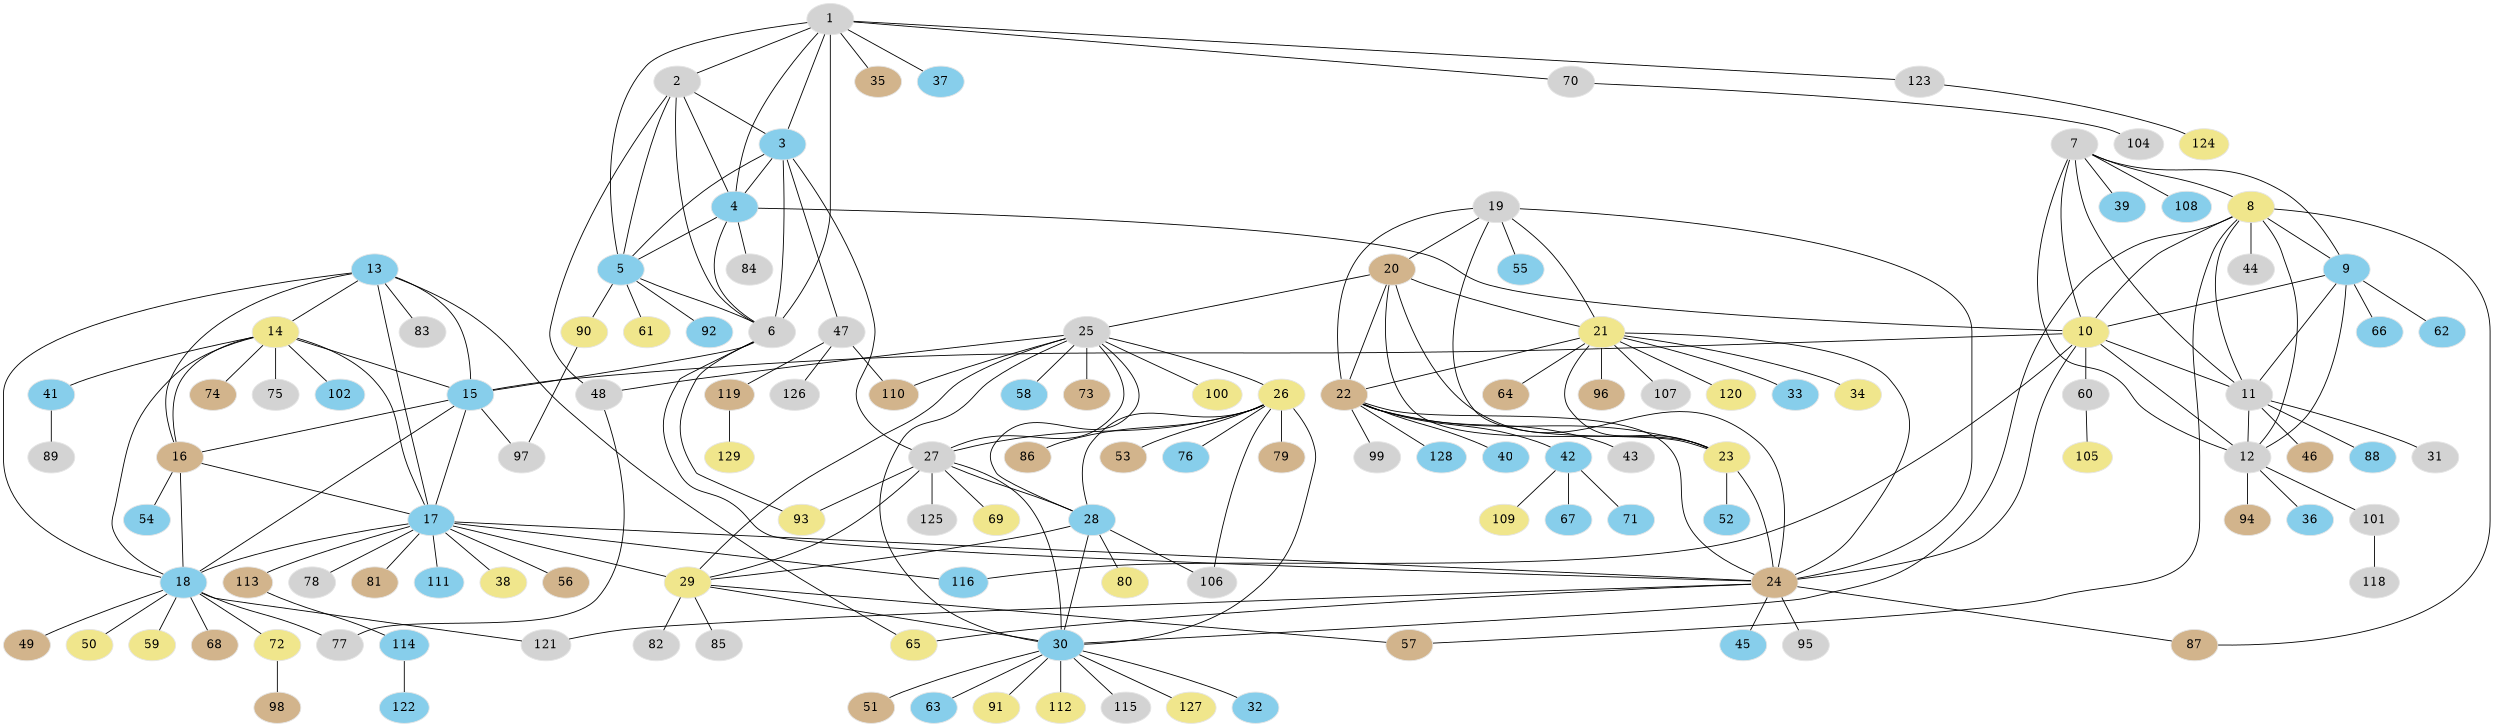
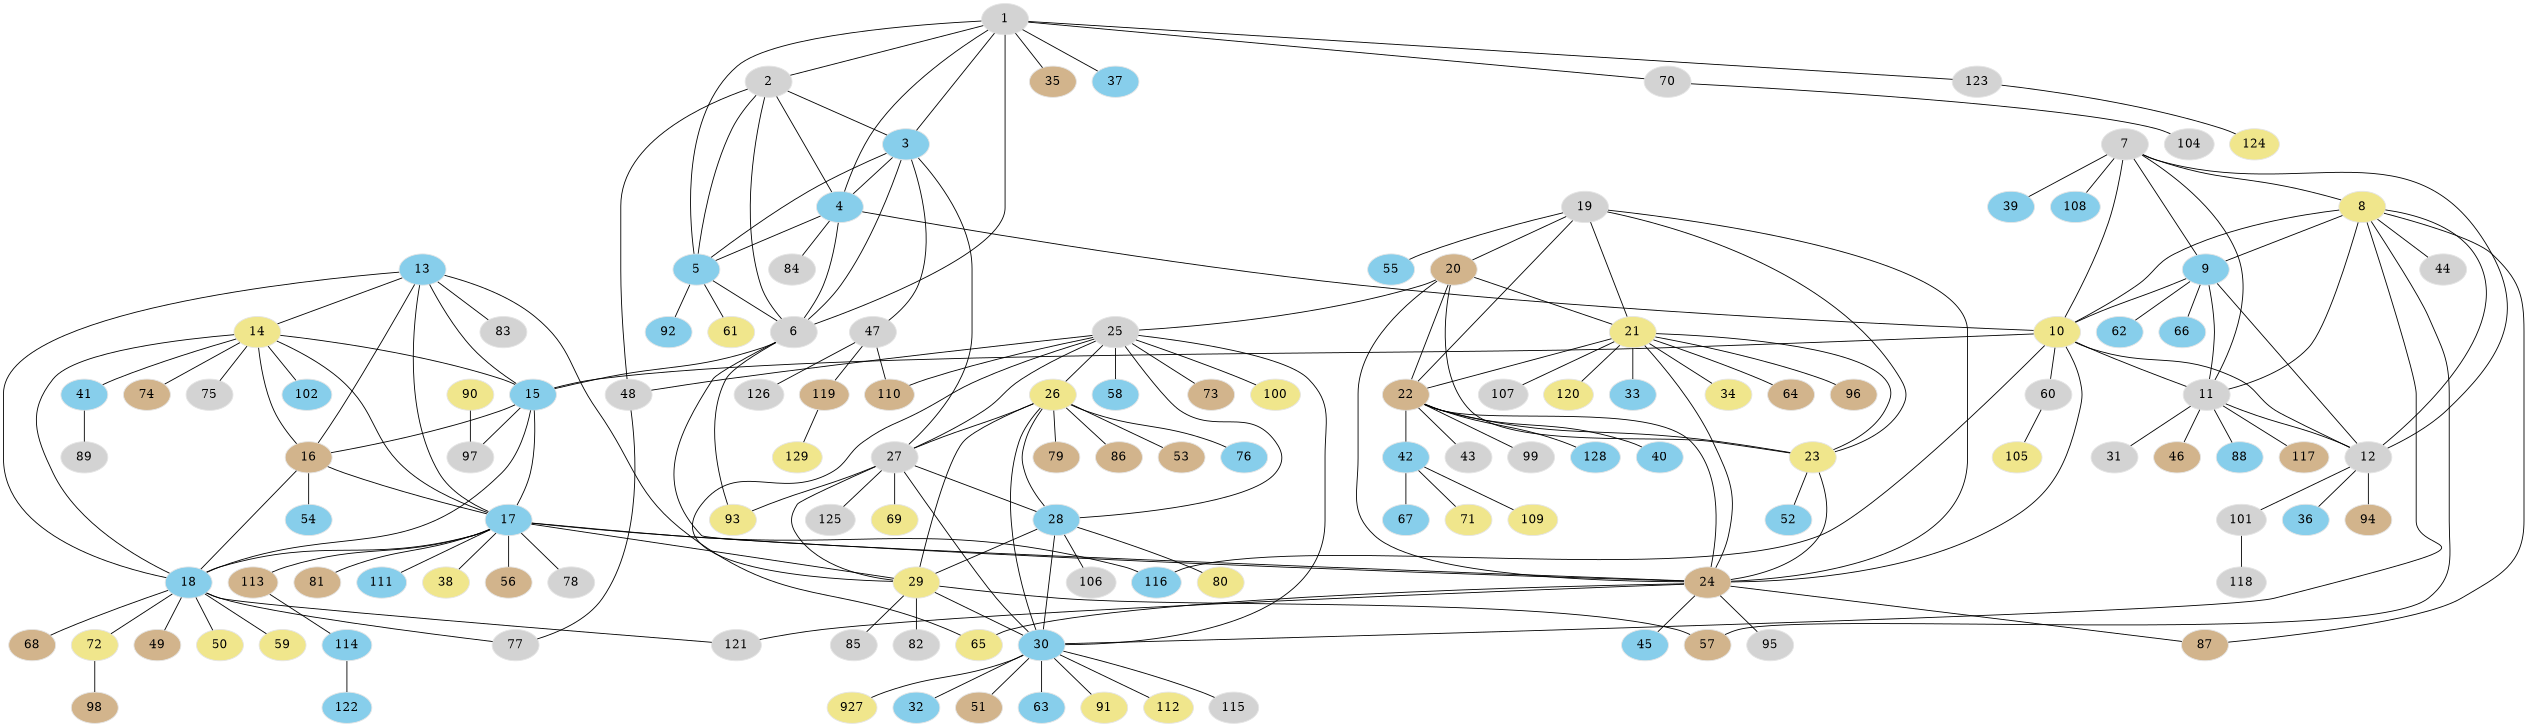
edge "5" -- "90": removed
node "117": added
edge "26" -- "106": now "26" -- "29"
node "71": fillcolor skyblue -> khaki
node "127": label "127" -> "927"
